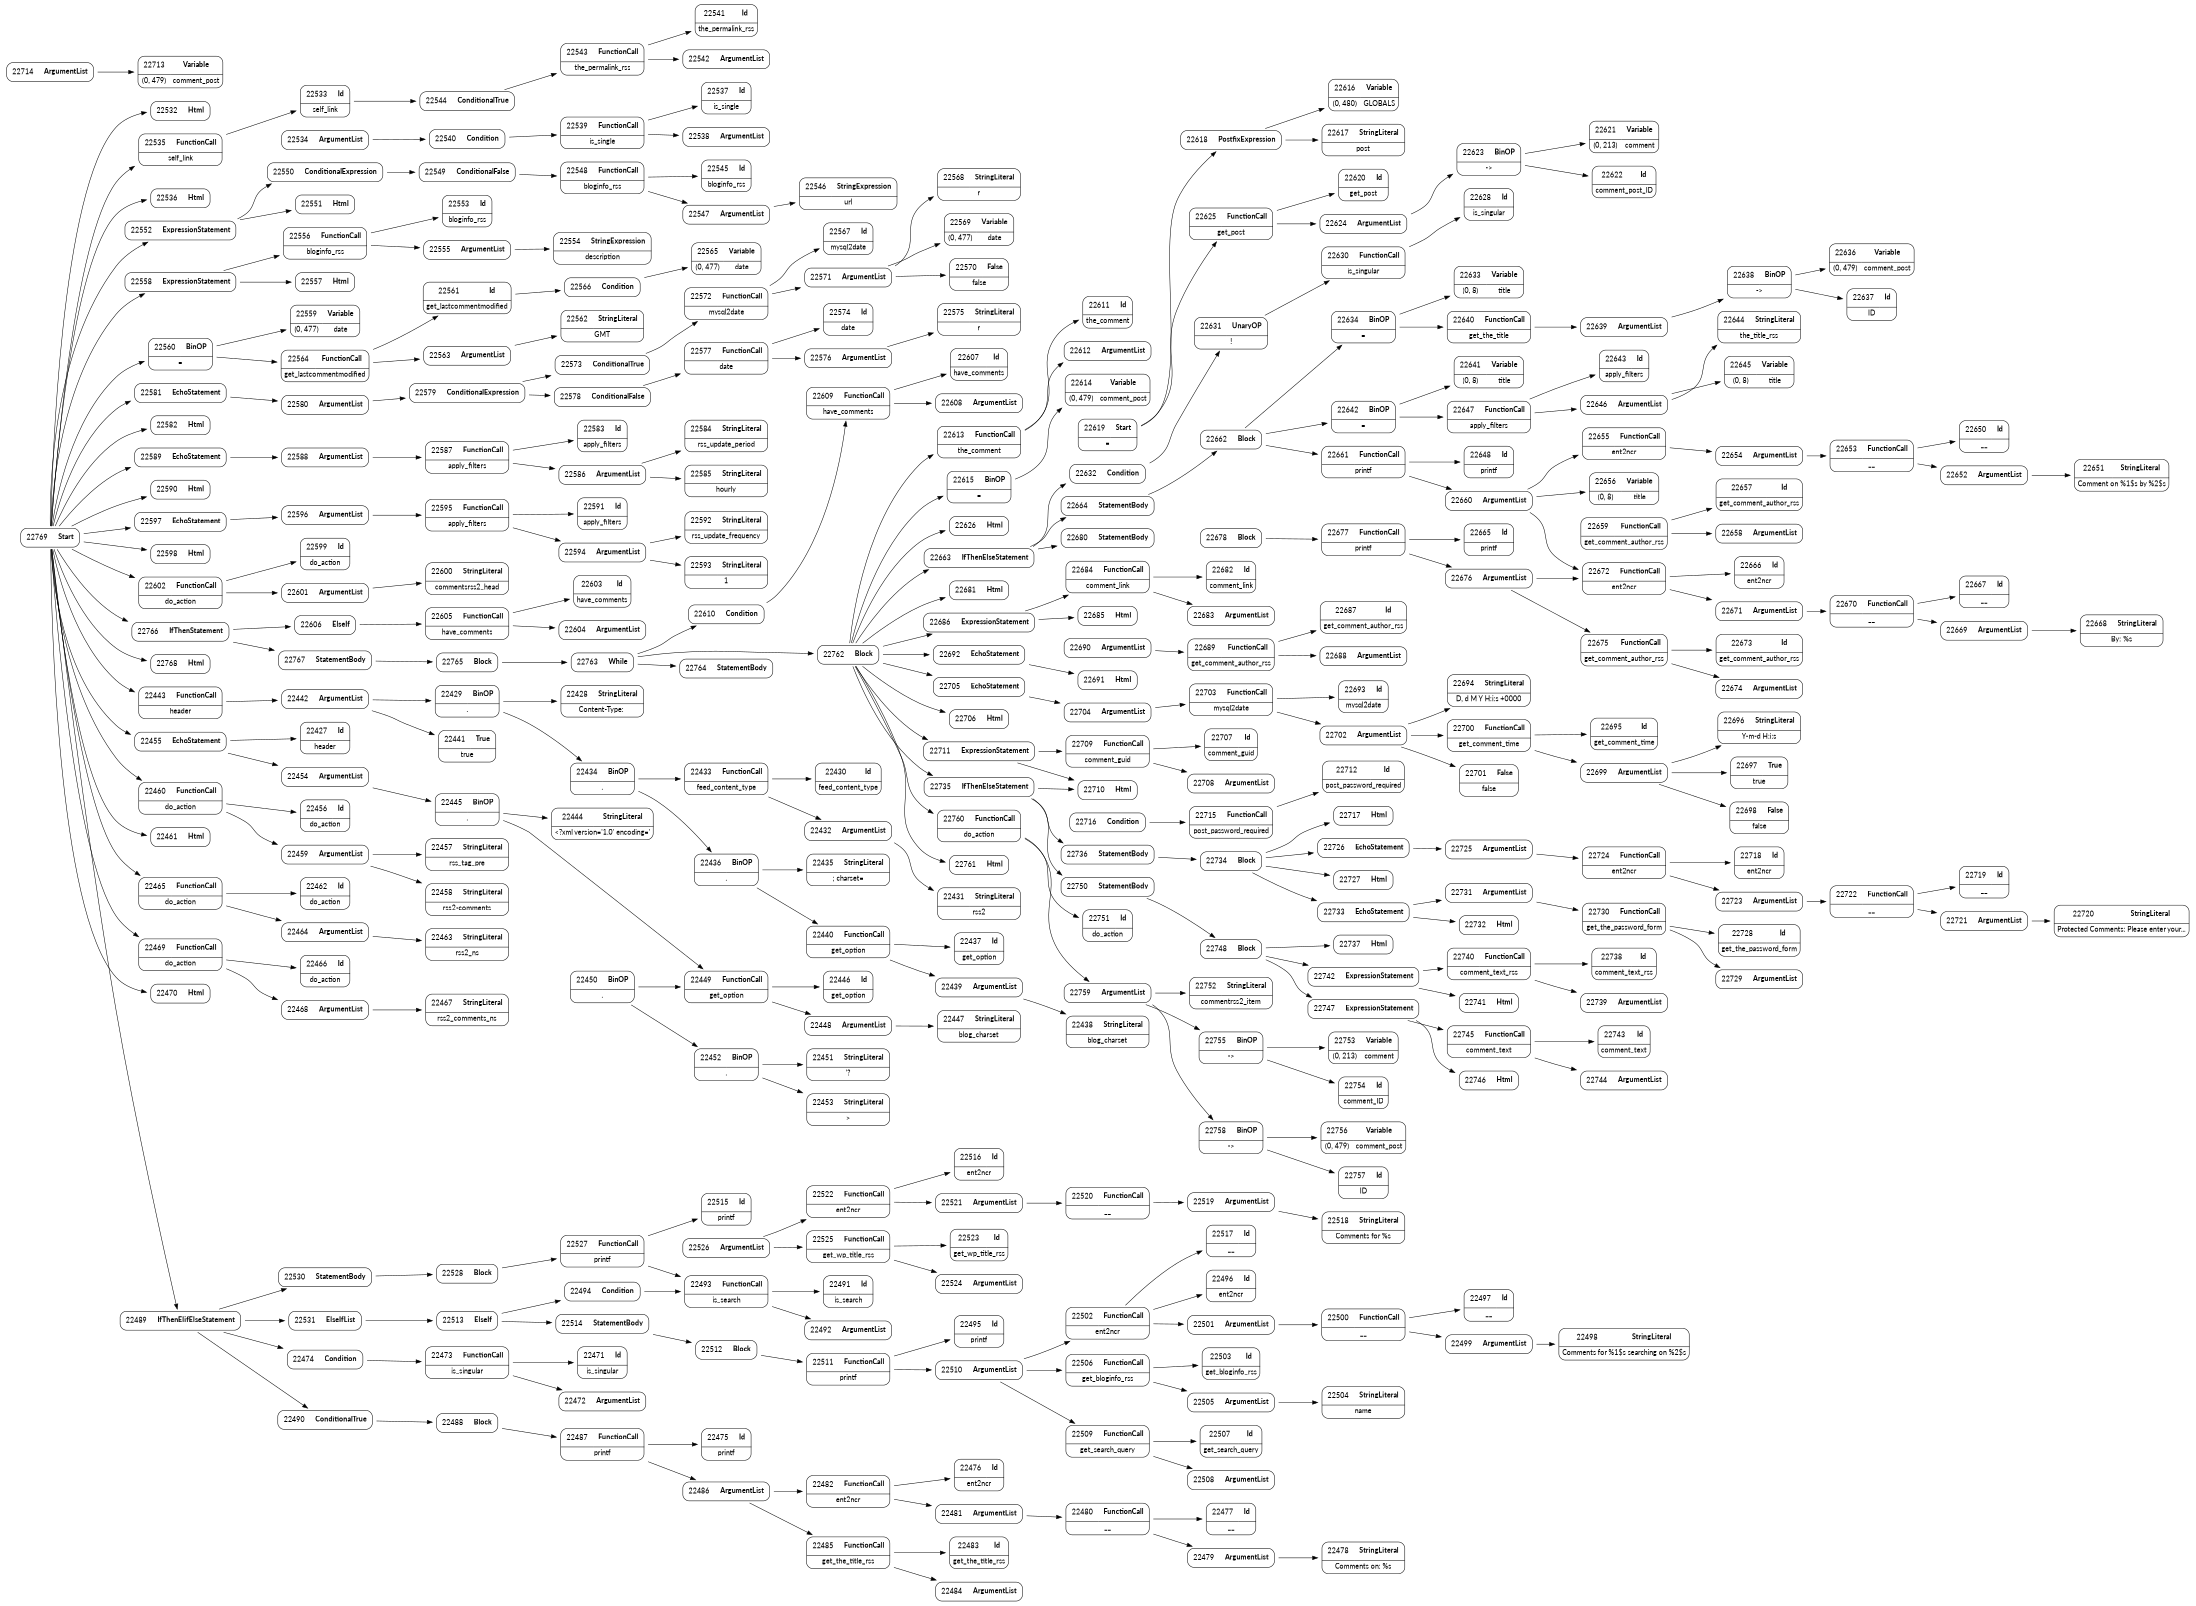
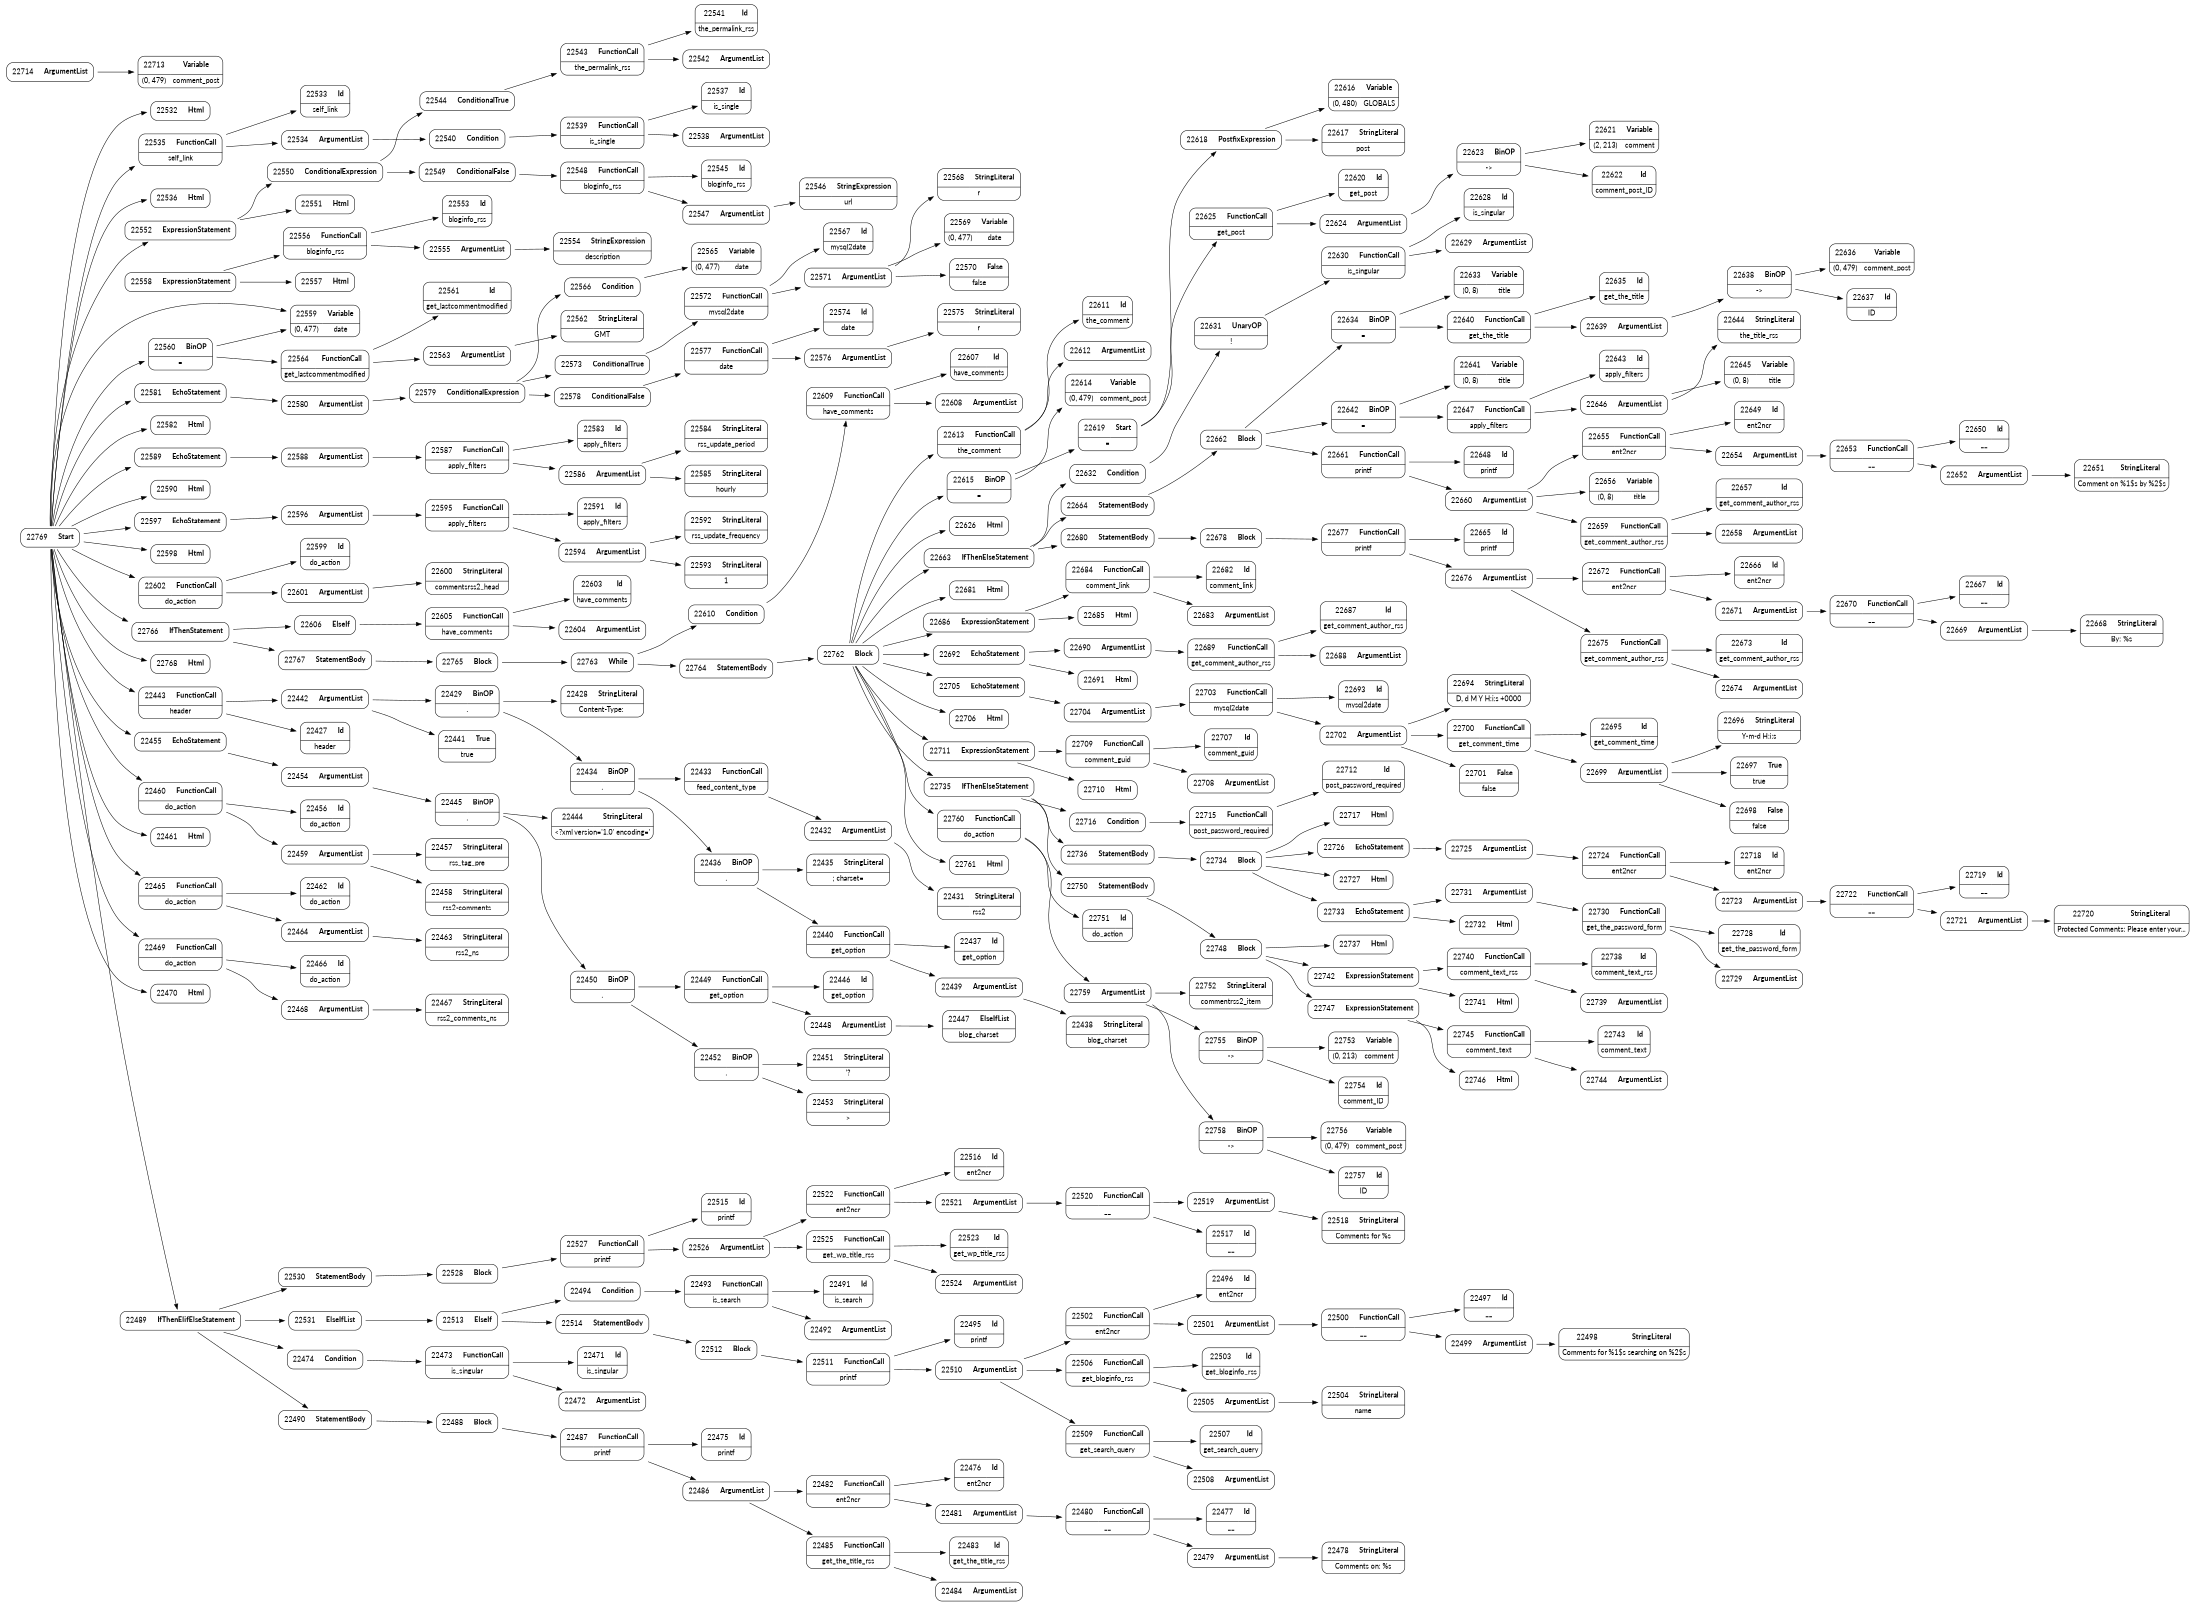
edge "22533" -> "22544": now "22550" -> "22544"
edge "22535" -> "22534": added
node "22621": text "(0, 213)" -> "(2, 213)"
node "22629": added
node "22635": added
edge "22561" -> "22566": now "22579" -> "22566"
edge "22769" -> "22558": now "22769" -> "22559"
node "22649": added
edge "22615" -> "22619": added
edge "22680" -> "22678": added
edge "22660" -> "22672": now "22660" -> "22659"
edge "22763" -> "22762": now "22764" -> "22762"
edge "22692" -> "22690": added
edge "22455" -> "22427": now "22443" -> "22427"
node "22430": removed
edge "22735" -> "22710": now "22735" -> "22716"
edge "22445" -> "22449": now "22445" -> "22450"
node "22447": text "StringLiteral" -> "ElseIfList"
edge "22527" -> "22493": now "22527" -> "22526"
edge "22502" -> "22517": now "22520" -> "22517"
node "22490": text "ConditionalTrue" -> "StatementBody"
